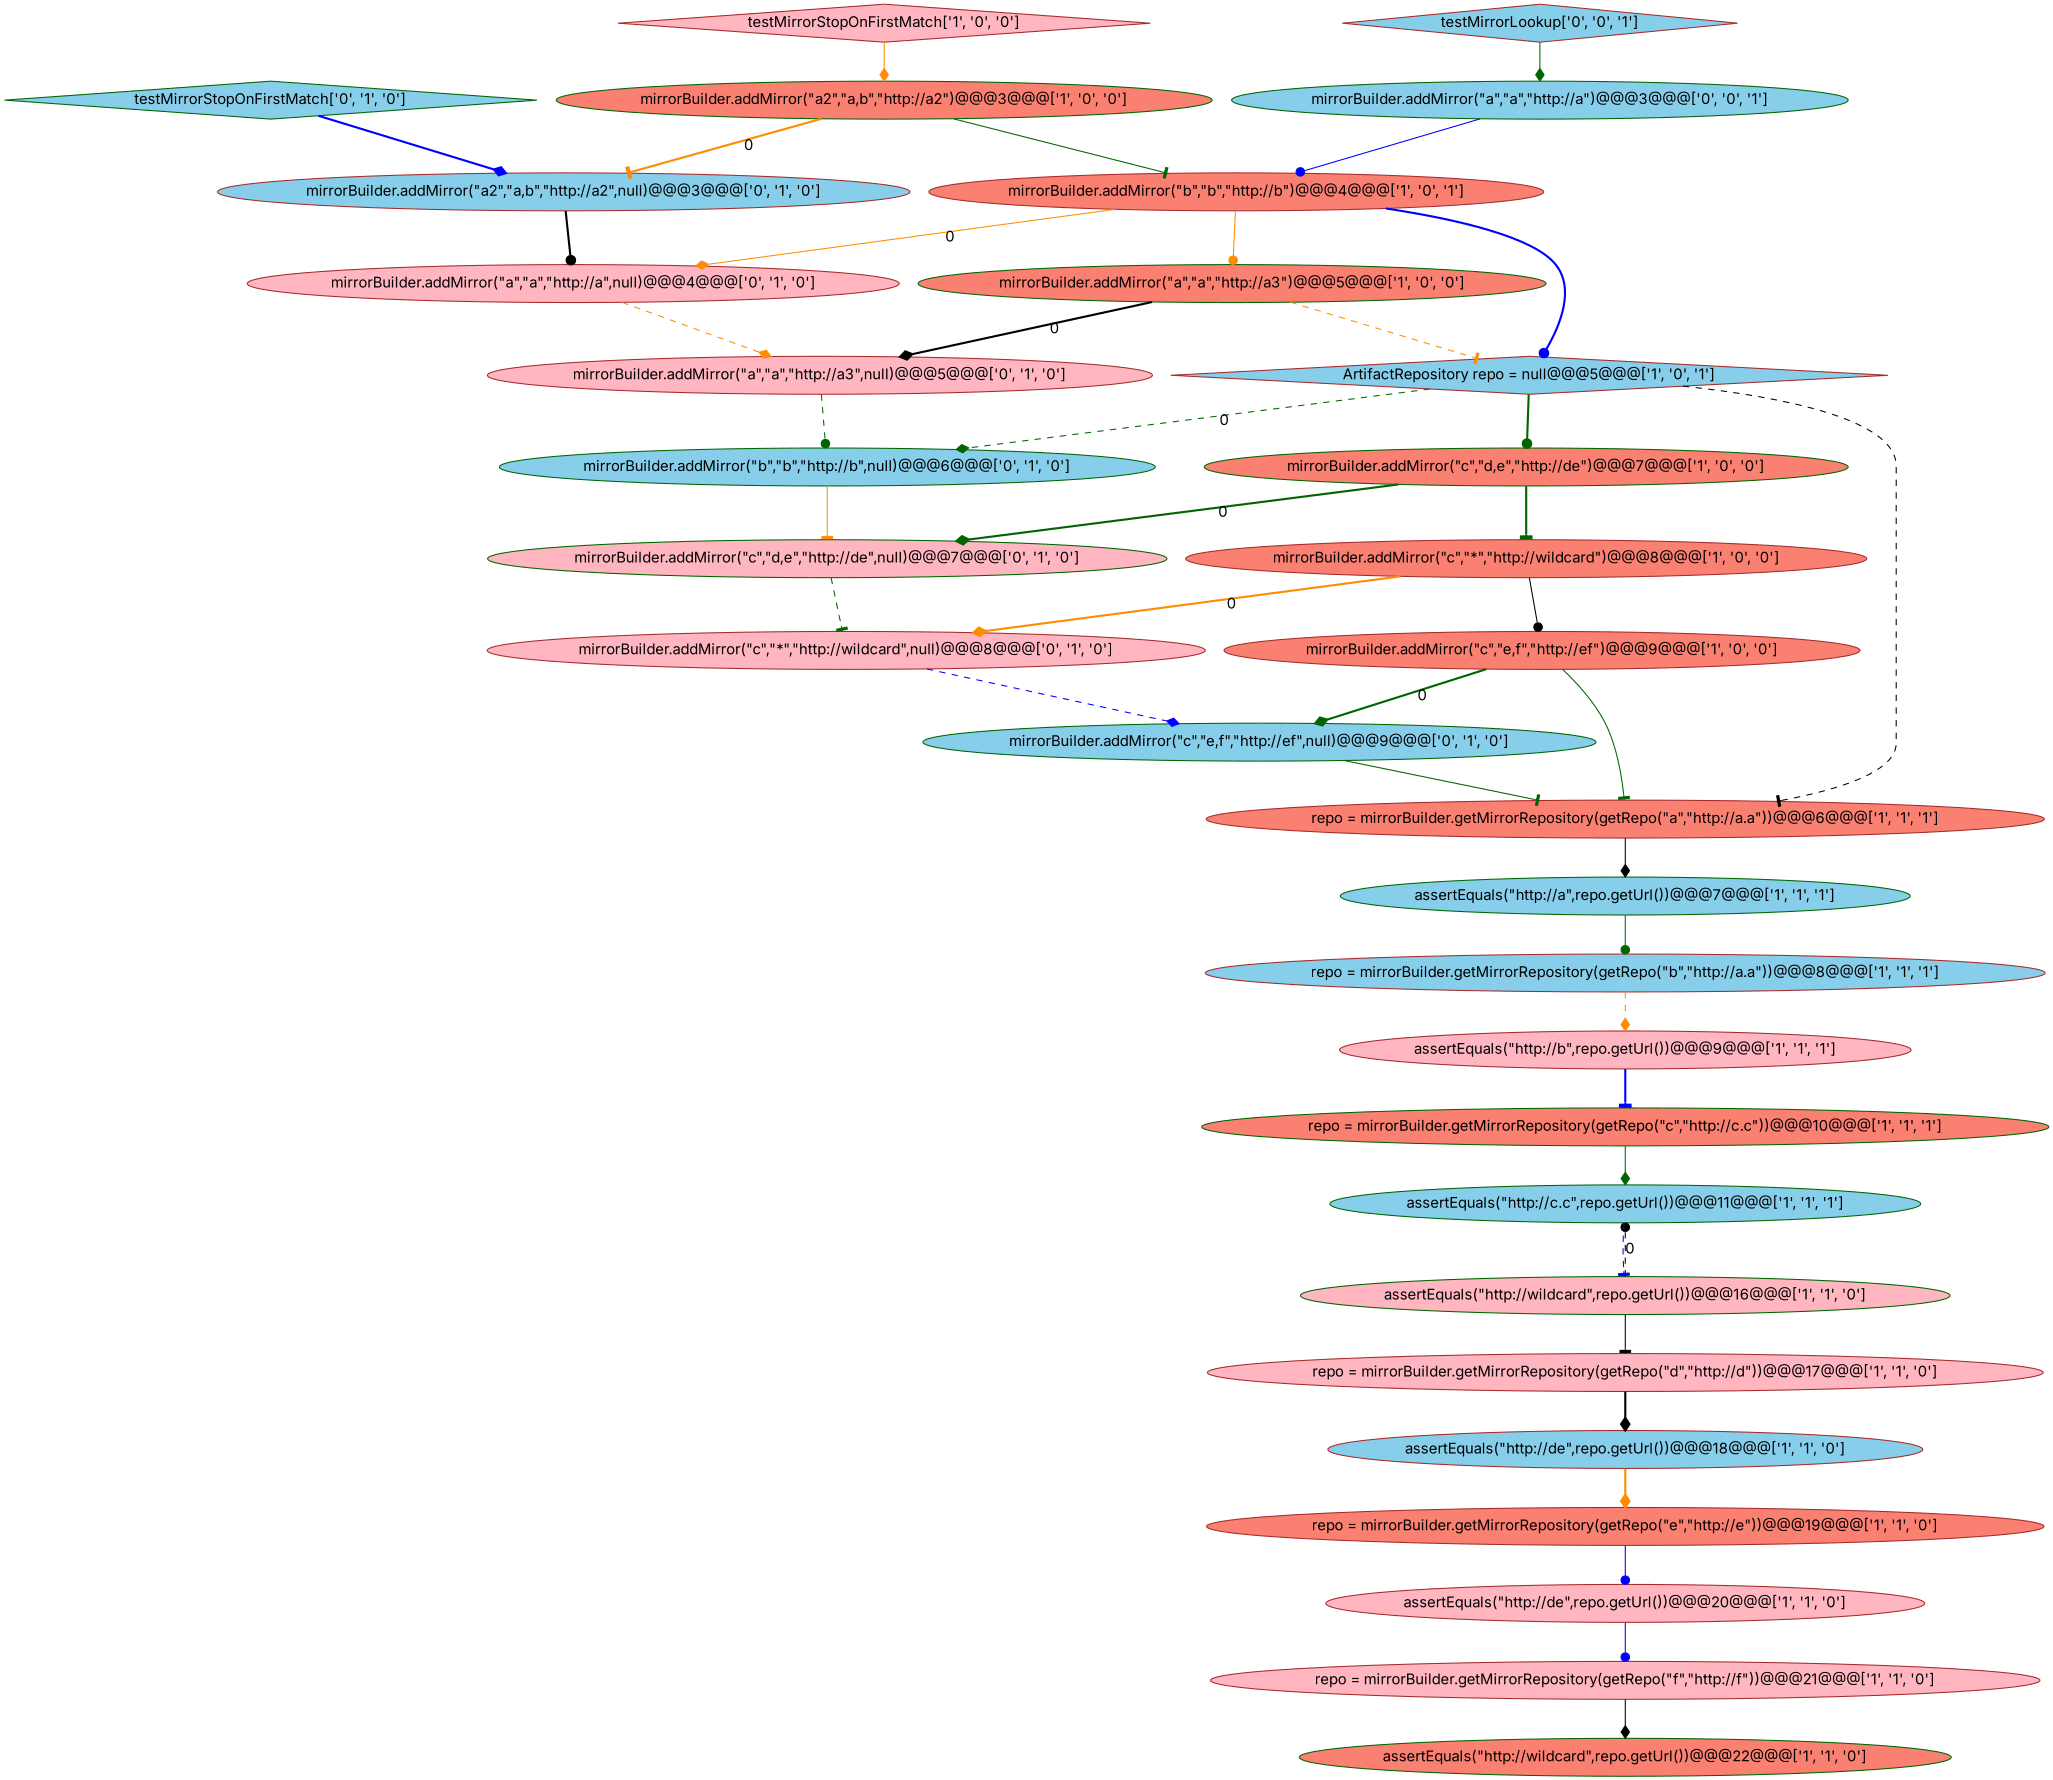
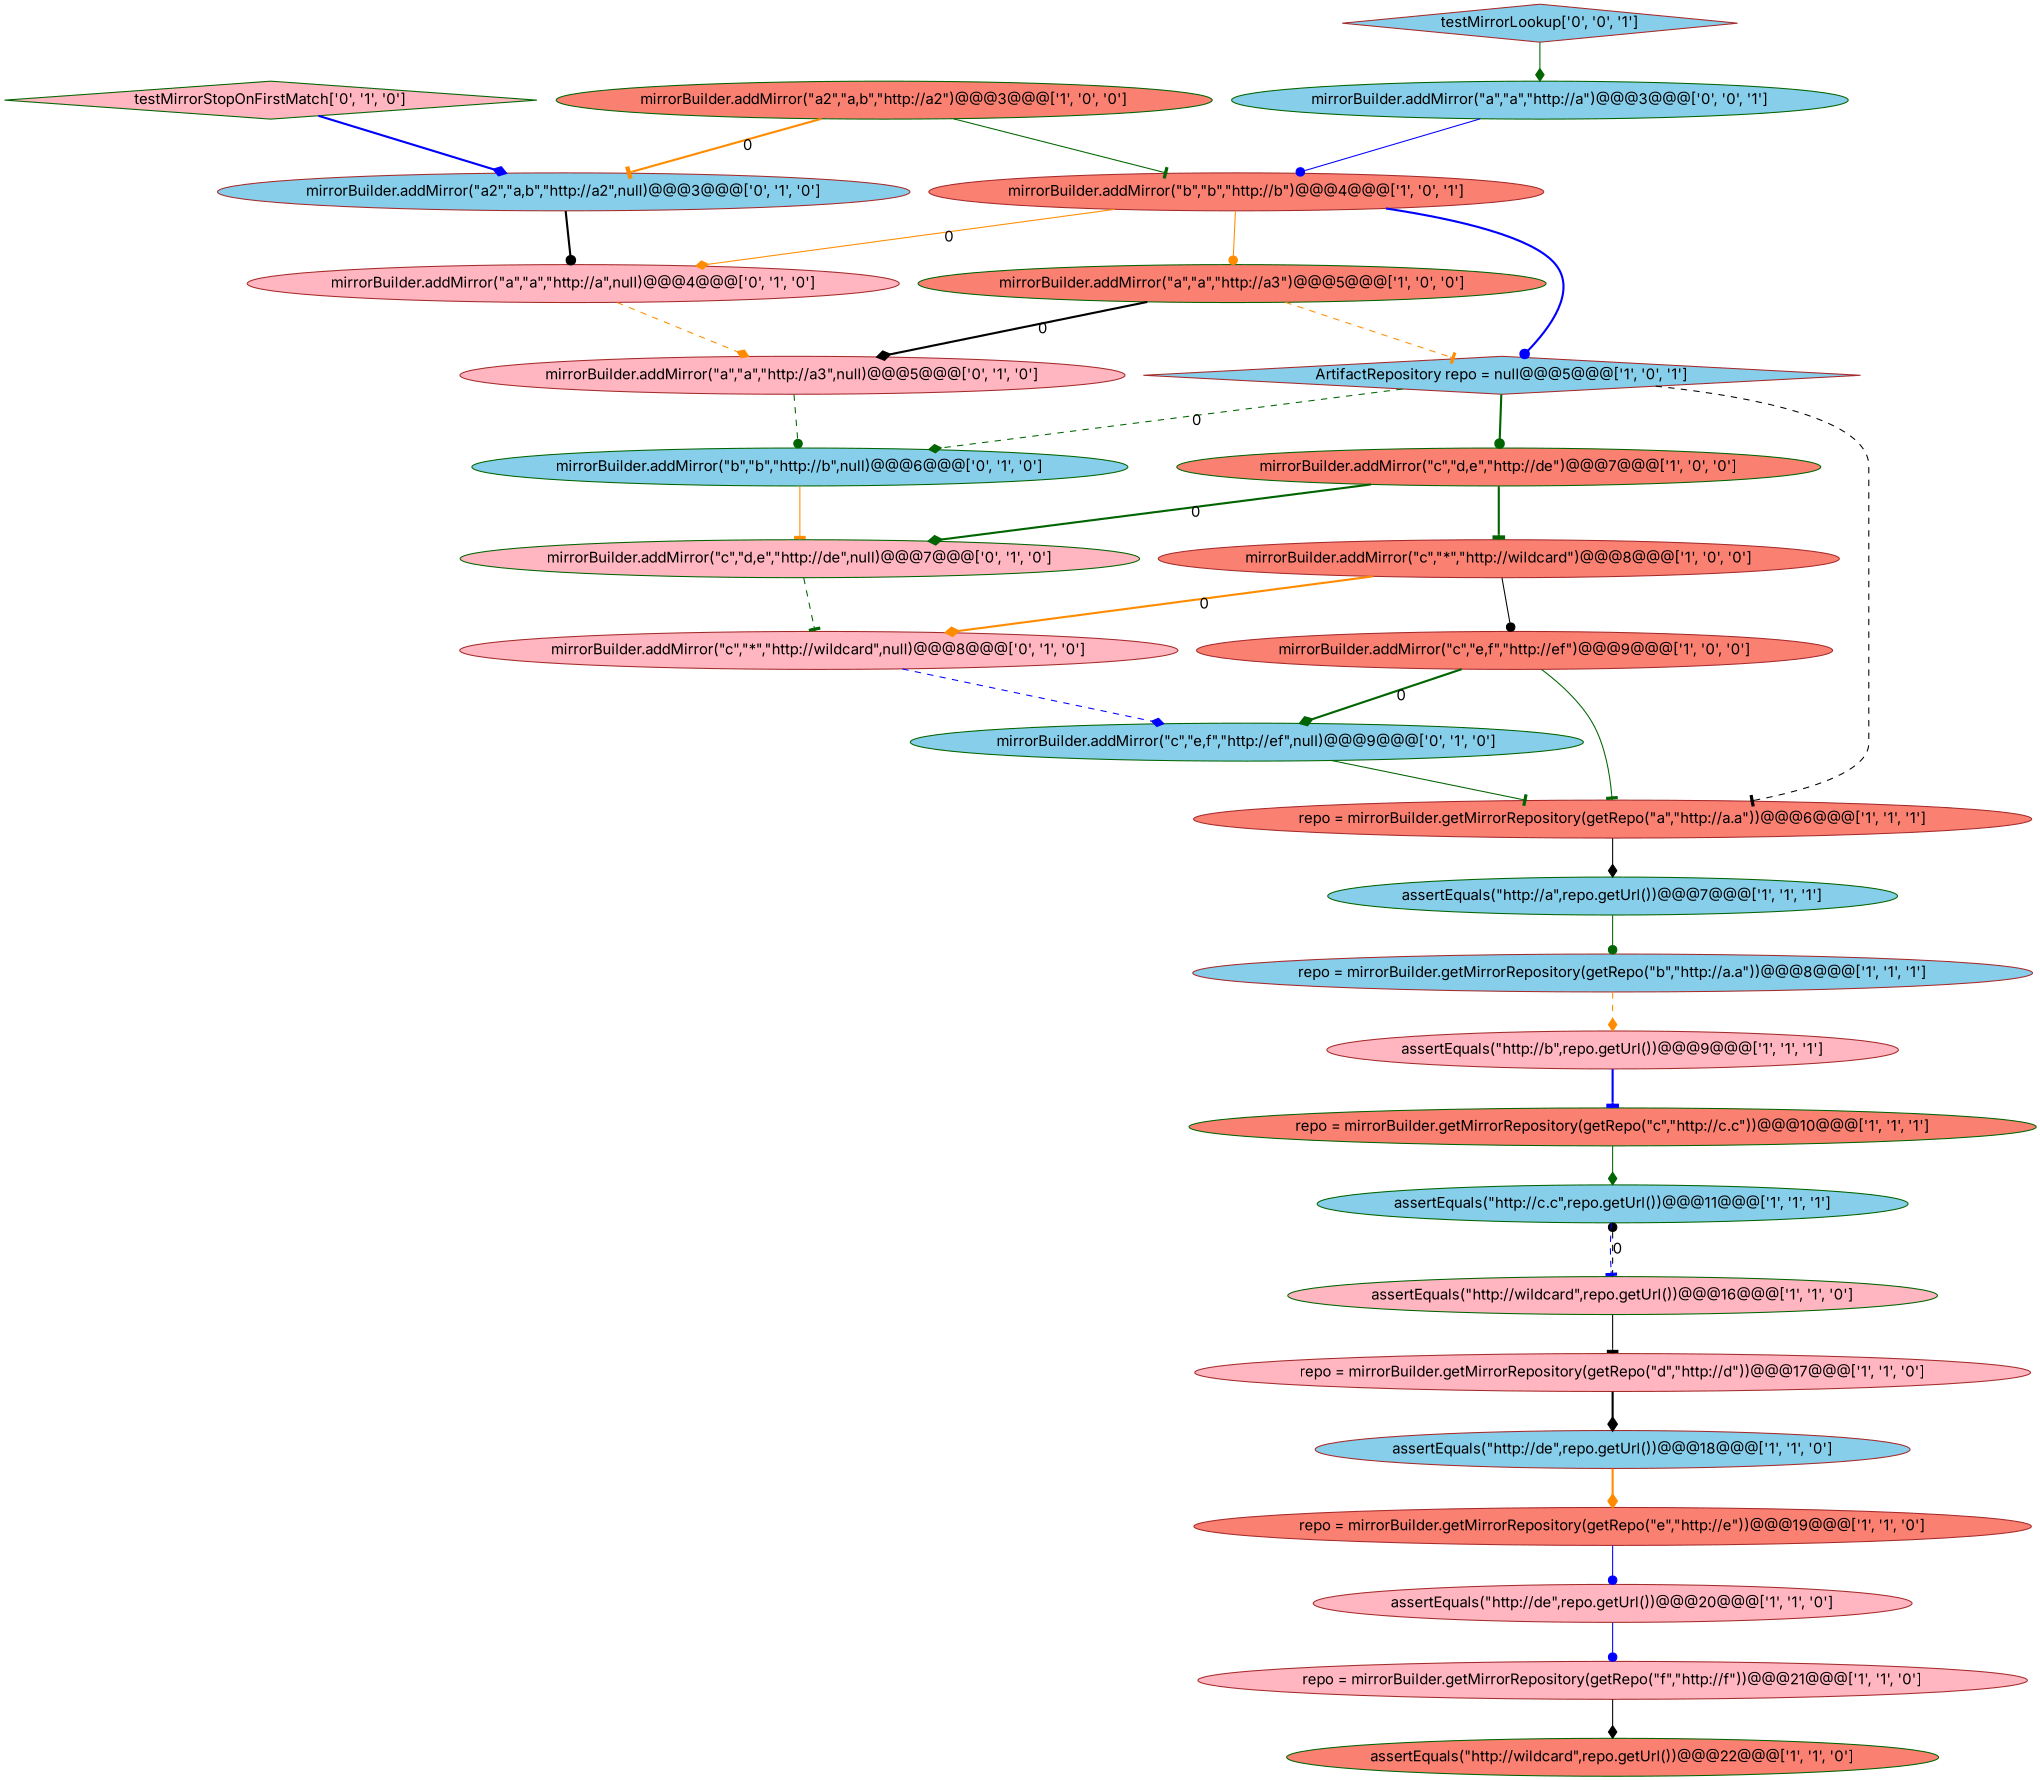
node "testMirrorStopOnFirstMatch['1', '0', '0']": removed
node "testMirrorStopOnFirstMatch['0', '1', '0']": fillcolor skyblue -> lightpink
